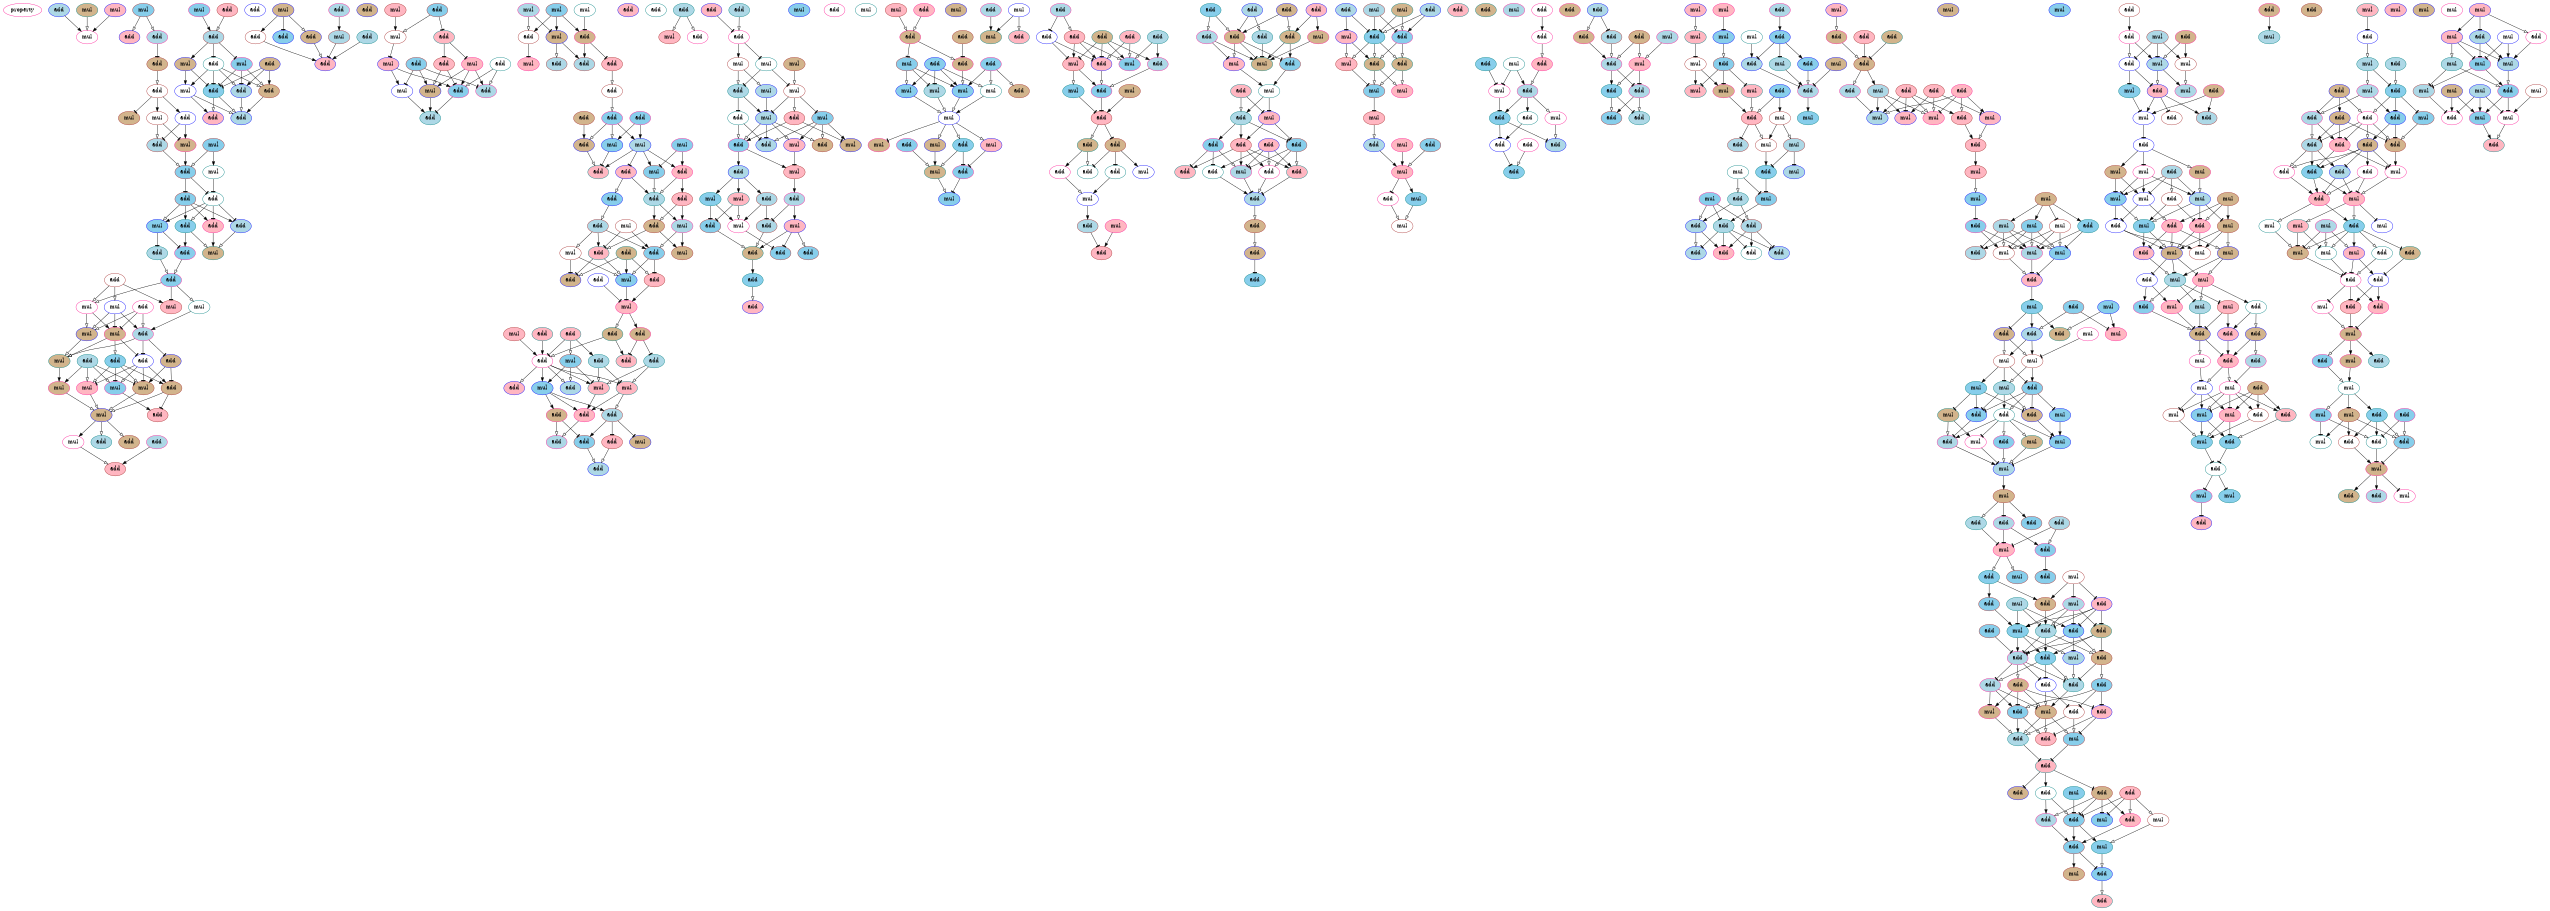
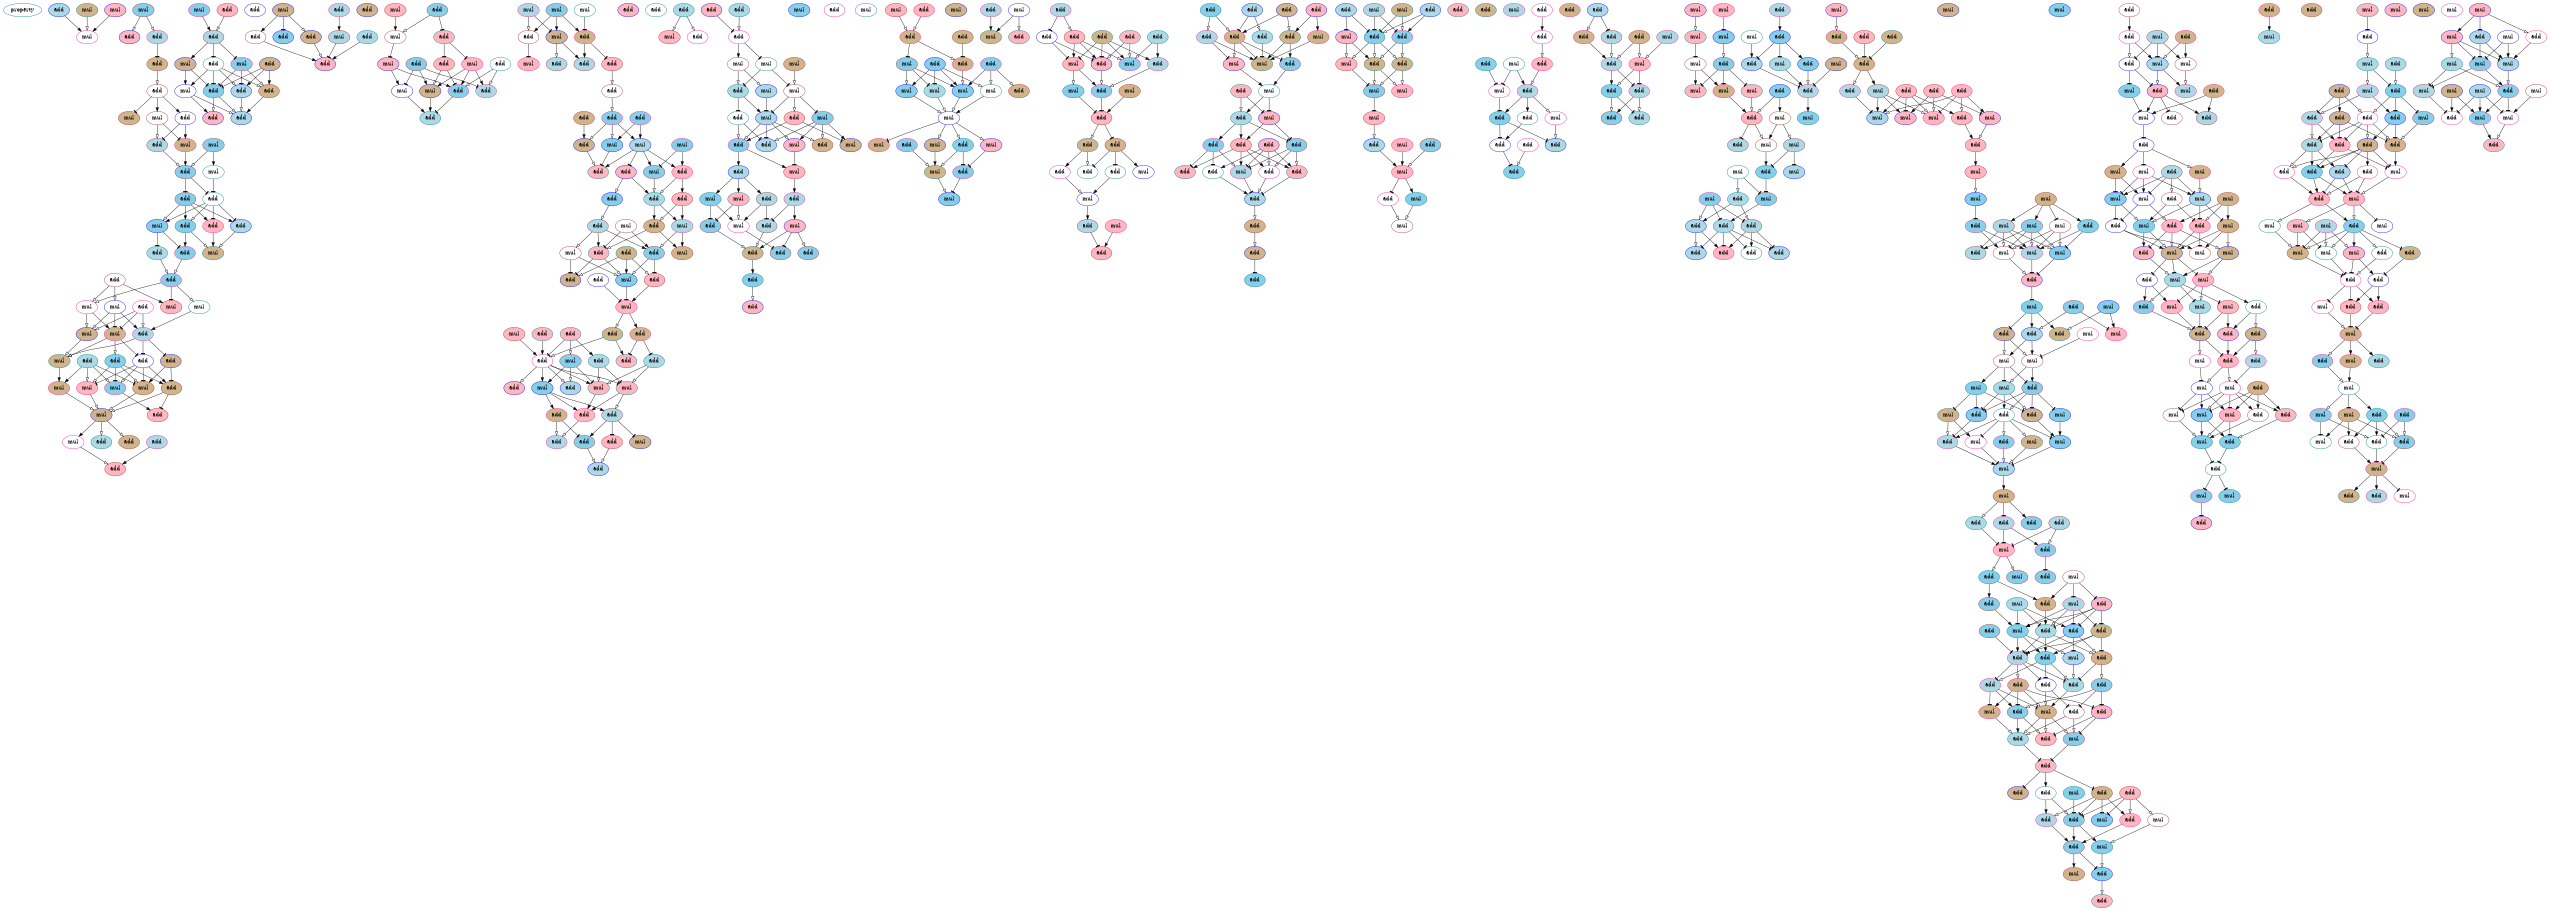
node "property": color deeppink -> teal
